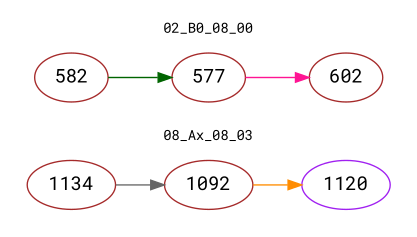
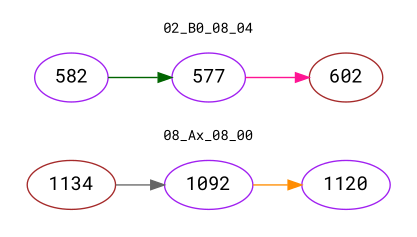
cluster "02_B0_08_00": label "02_B0_08_00" -> "02_B0_08_04"
node "582": color brown -> purple
node "577": color brown -> purple
cluster "08_Ax_08_03": label "08_Ax_08_03" -> "08_Ax_08_00"
node "1092": color brown -> purple
